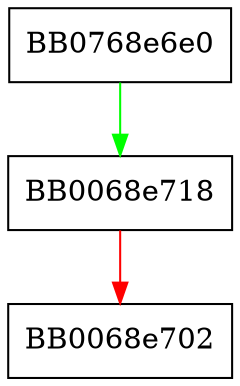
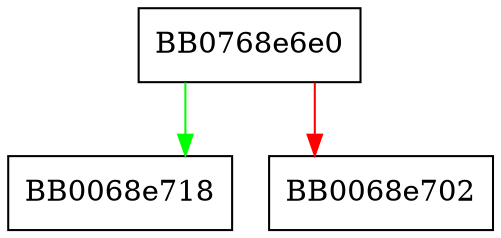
edge "BB0068e718" -> "BB0068e702": now "BB0768e6e0" -> "BB0068e702"
